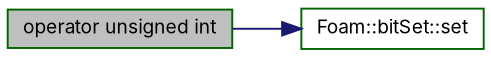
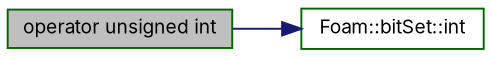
node "Foam::bitSet::set": label "Foam::bitSet::set" -> "Foam::bitSet::int"
